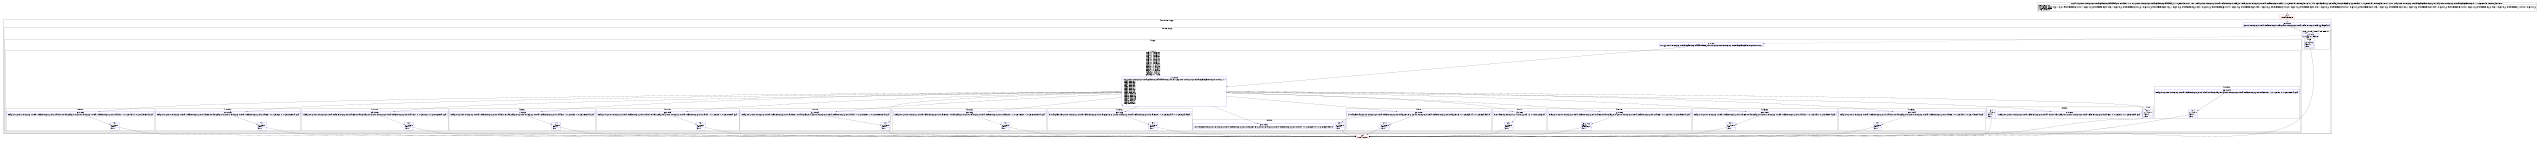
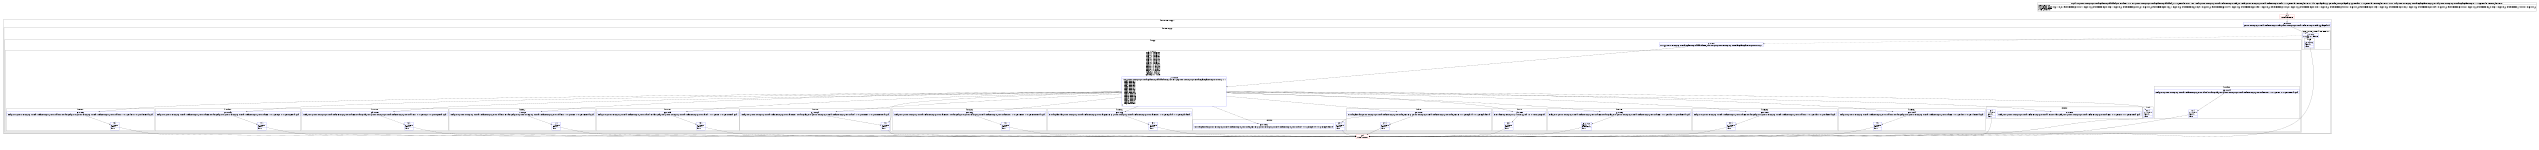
node "80: ?": text "USE" -> "RETURN"
